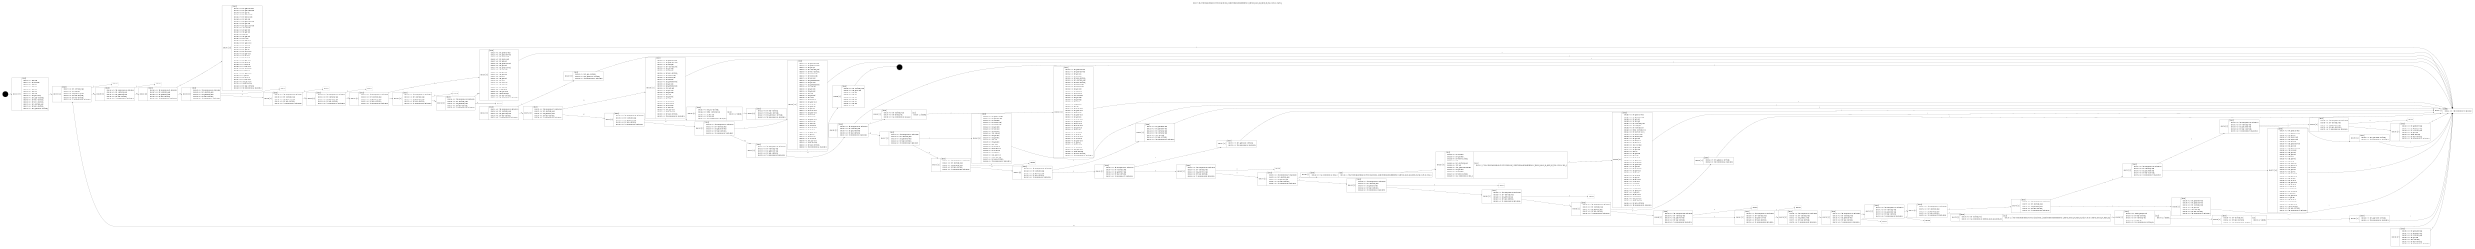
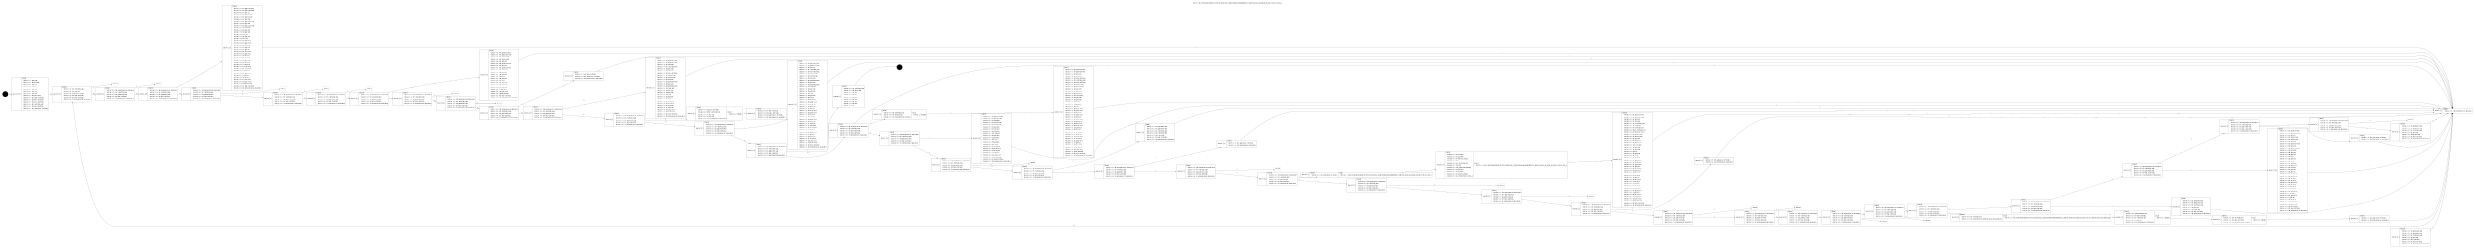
edge "0x401548 [25]" -> "0x401f9f [88]": now "0x401548 [25]" -> "0x401561 [25]"
